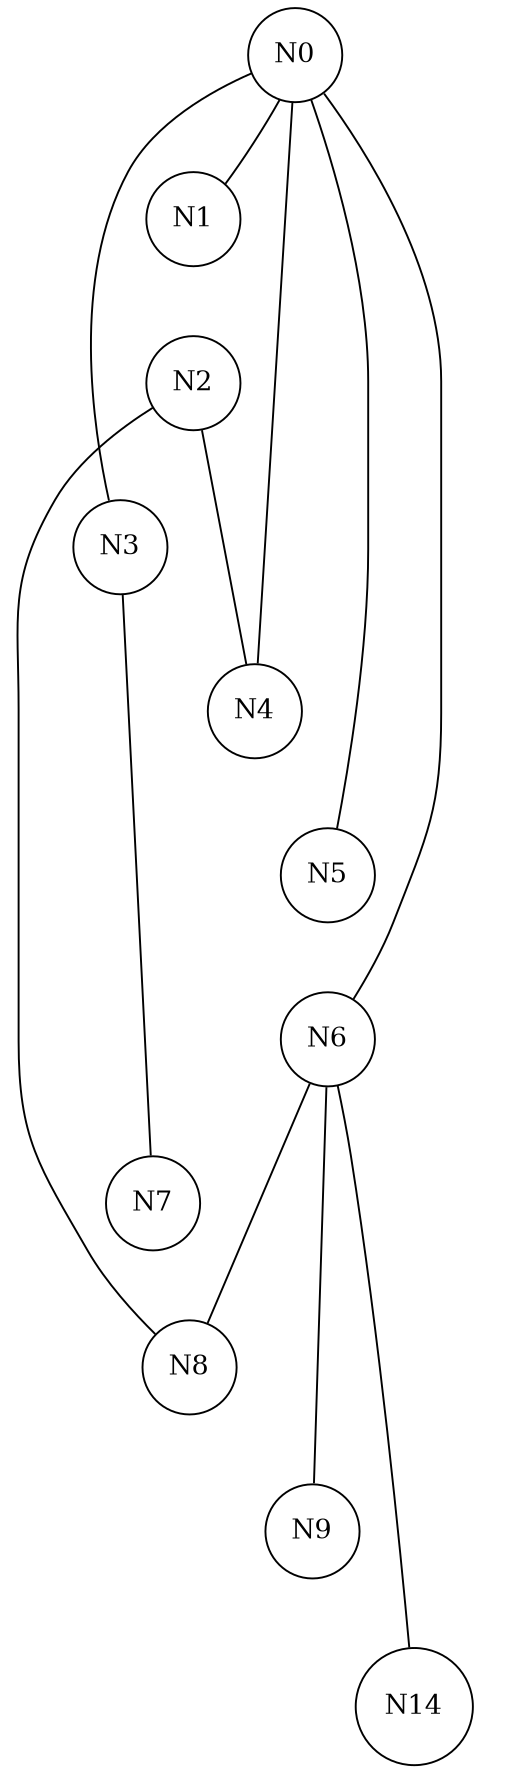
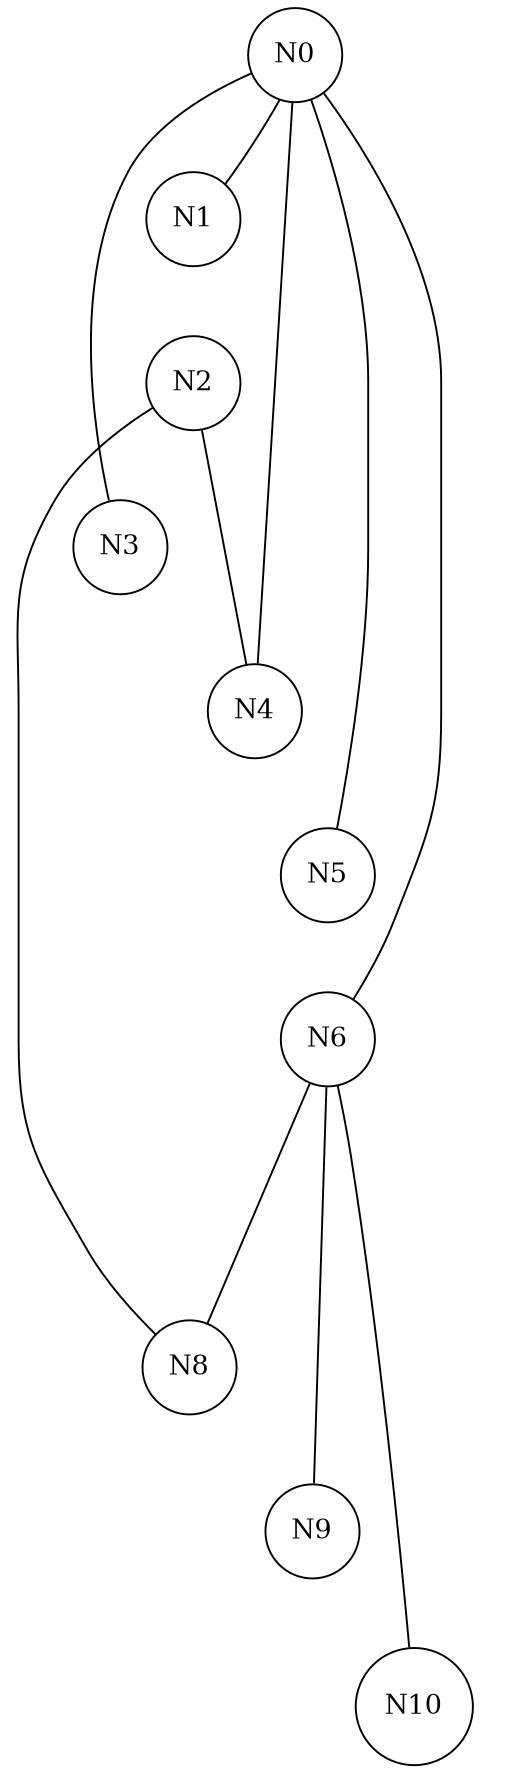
node "N7": removed
node "N14": label "N14" -> "N10"
